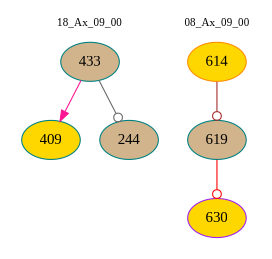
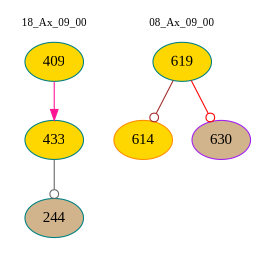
node "433": fillcolor tan -> gold
edge "433" -> "409": reversed
edge "614" -> "619": reversed
node "619": fillcolor tan -> gold
node "630": fillcolor gold -> tan
